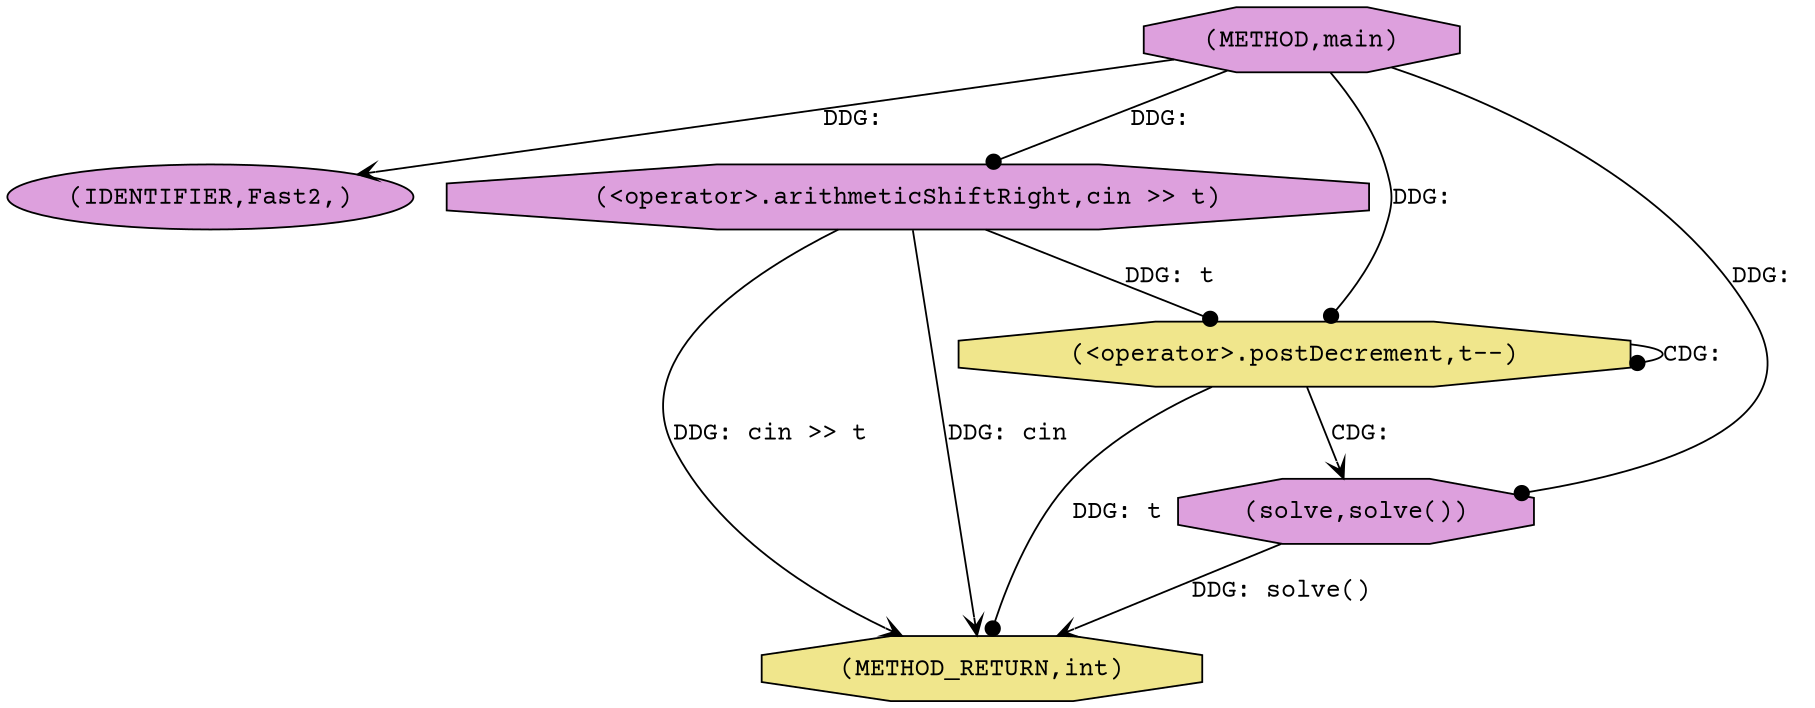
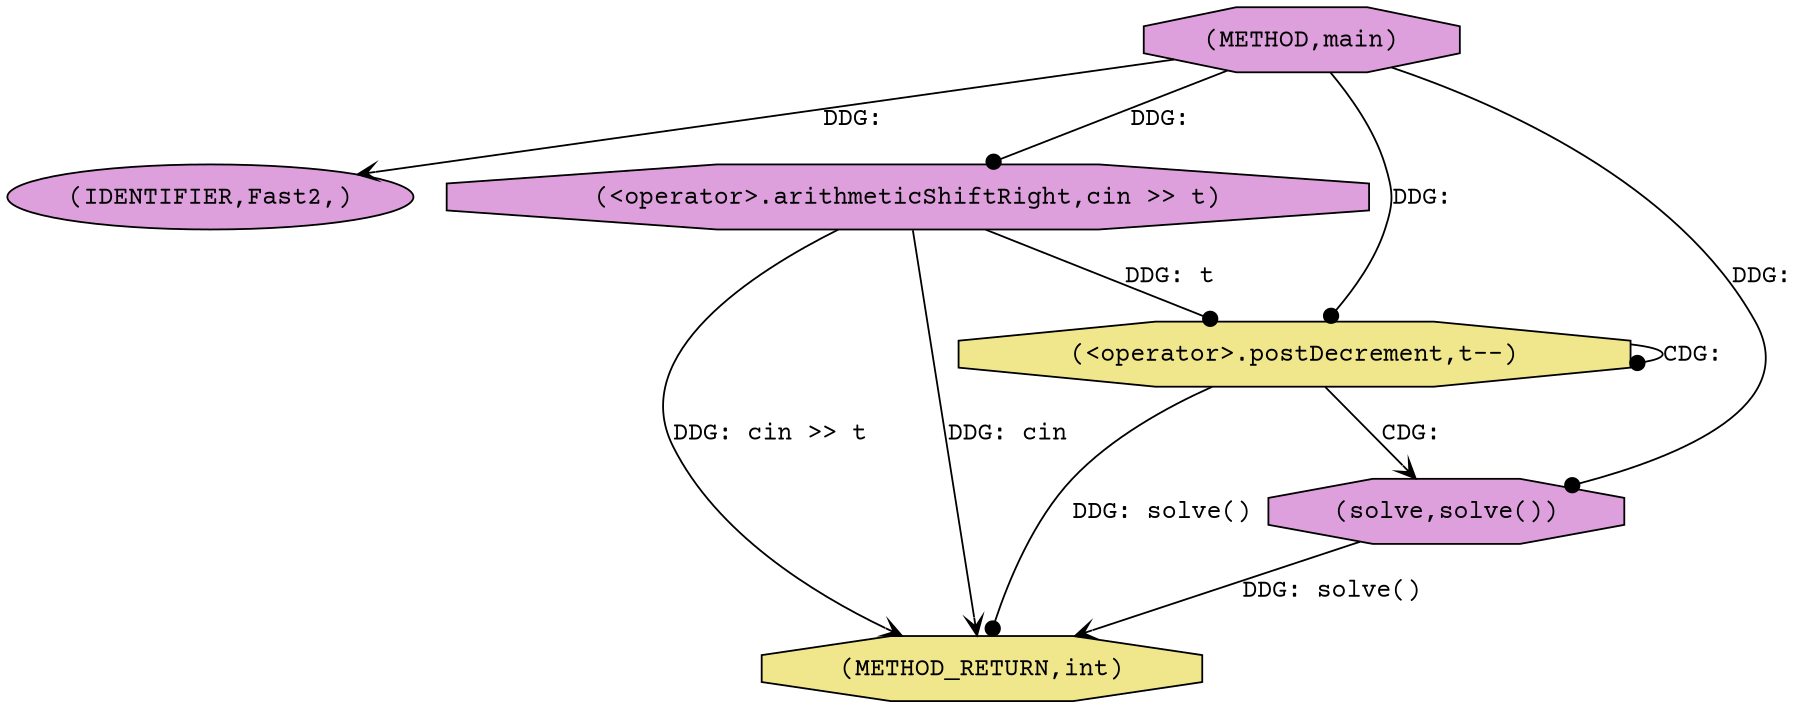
edge "(<operator>.postDecrement,t--)" -> "(METHOD_RETURN,int)": label "DDG: t" -> "DDG: solve()"
